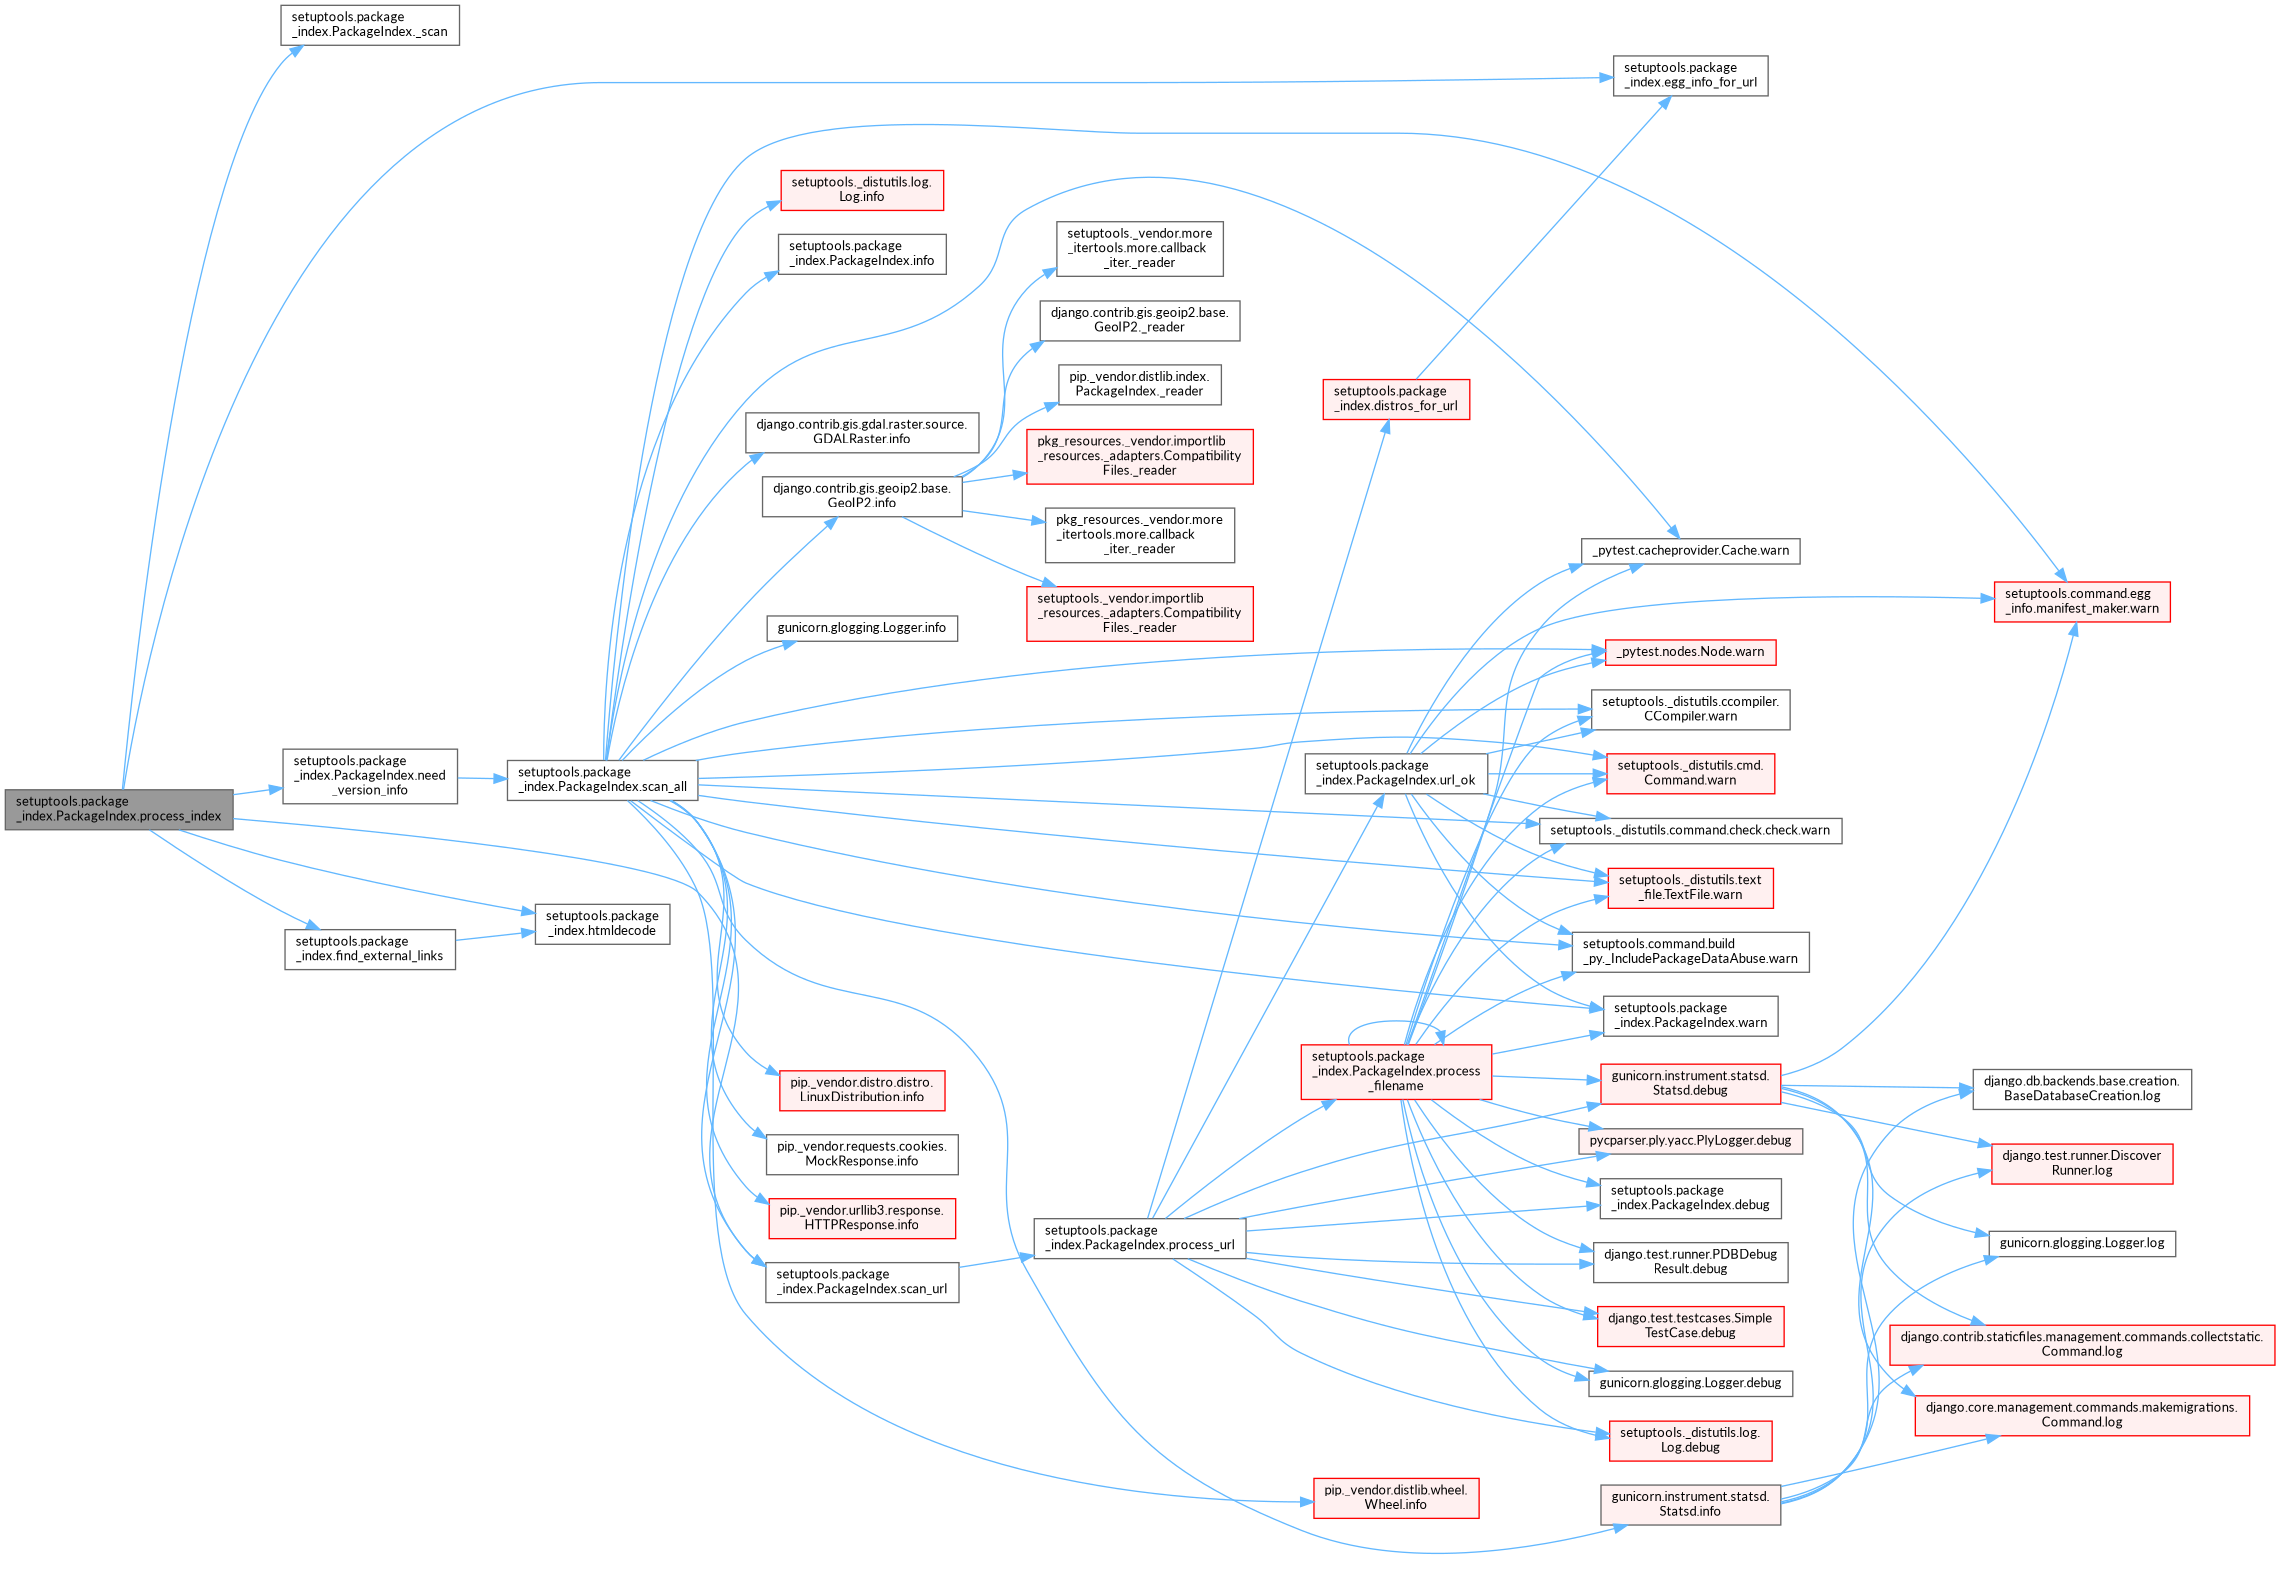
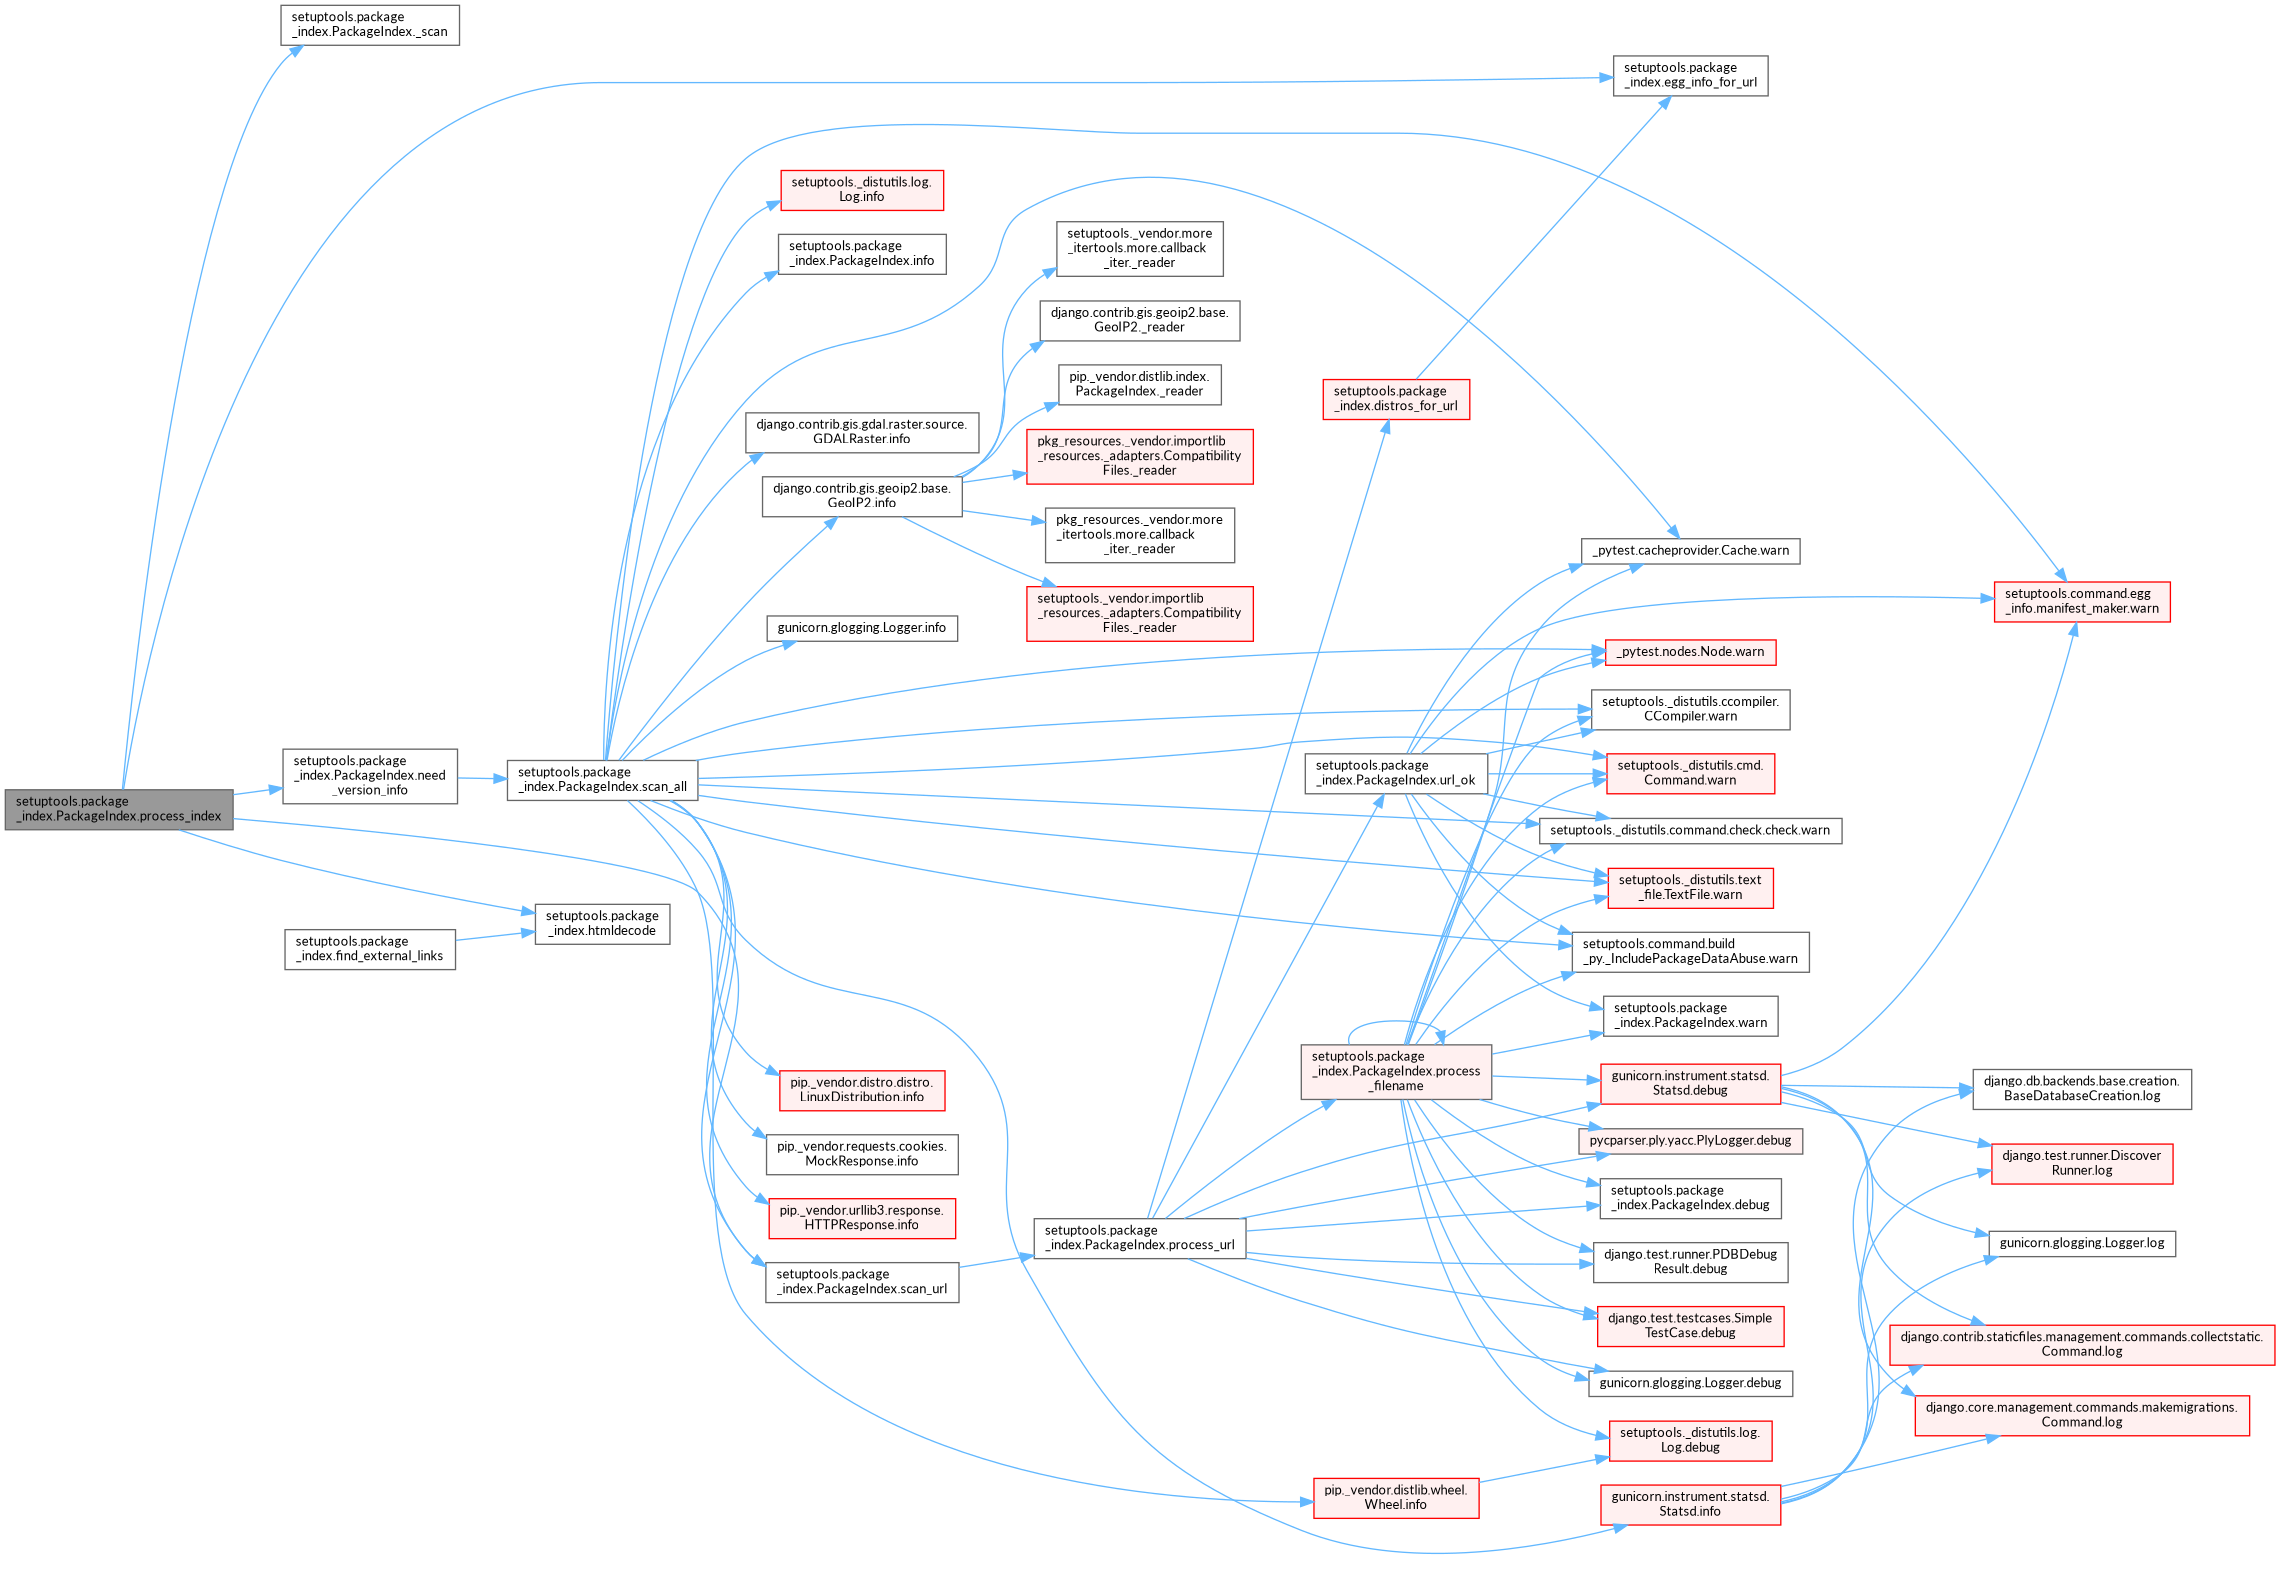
edge "setuptools.package _index.PackageIndex.process_index" -> "setuptools.package _index.find_external_links": removed
edge "setuptools.package _index.PackageIndex.scan_all" -> "setuptools.package _index.PackageIndex.warn": removed
node "setuptools.package _index.PackageIndex.process _filename": color red -> grey40
edge "setuptools.package _index.PackageIndex.process_url" -> "setuptools._distutils.log. Log.debug": now "pip._vendor.distlib.wheel. Wheel.info" -> "setuptools._distutils.log. Log.debug"
node "gunicorn.instrument.statsd. Statsd.info": color grey40 -> red
